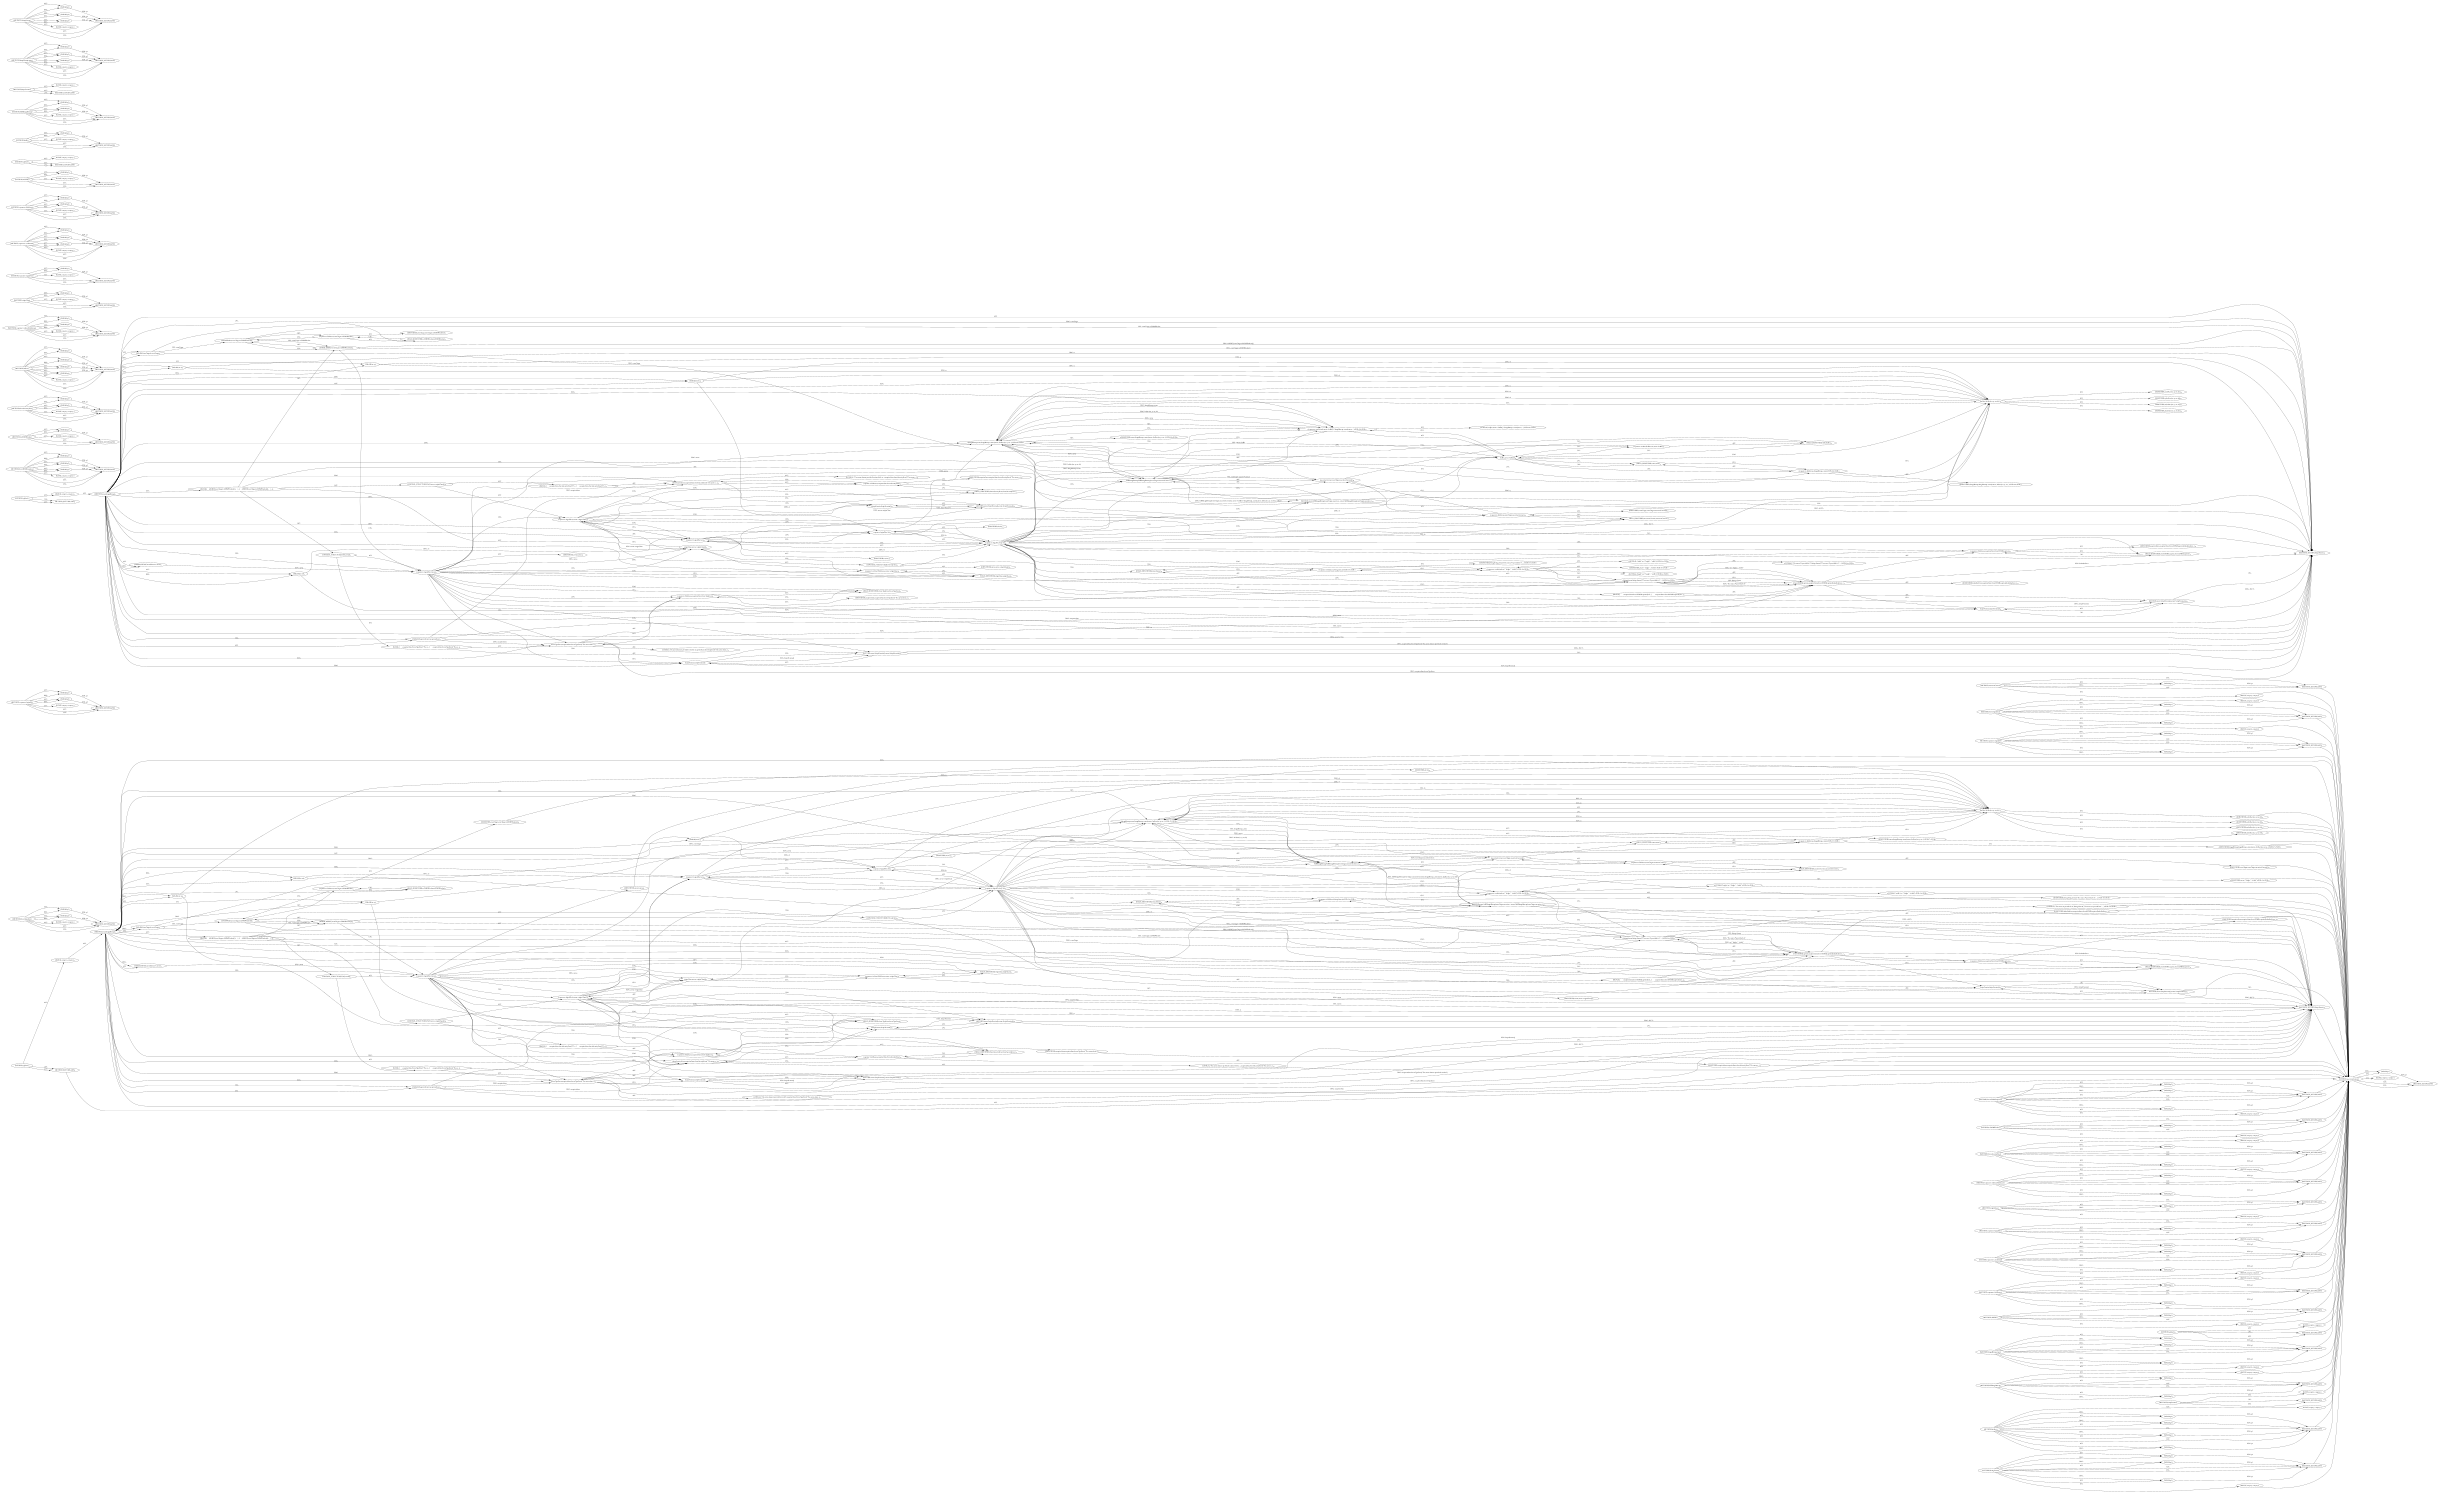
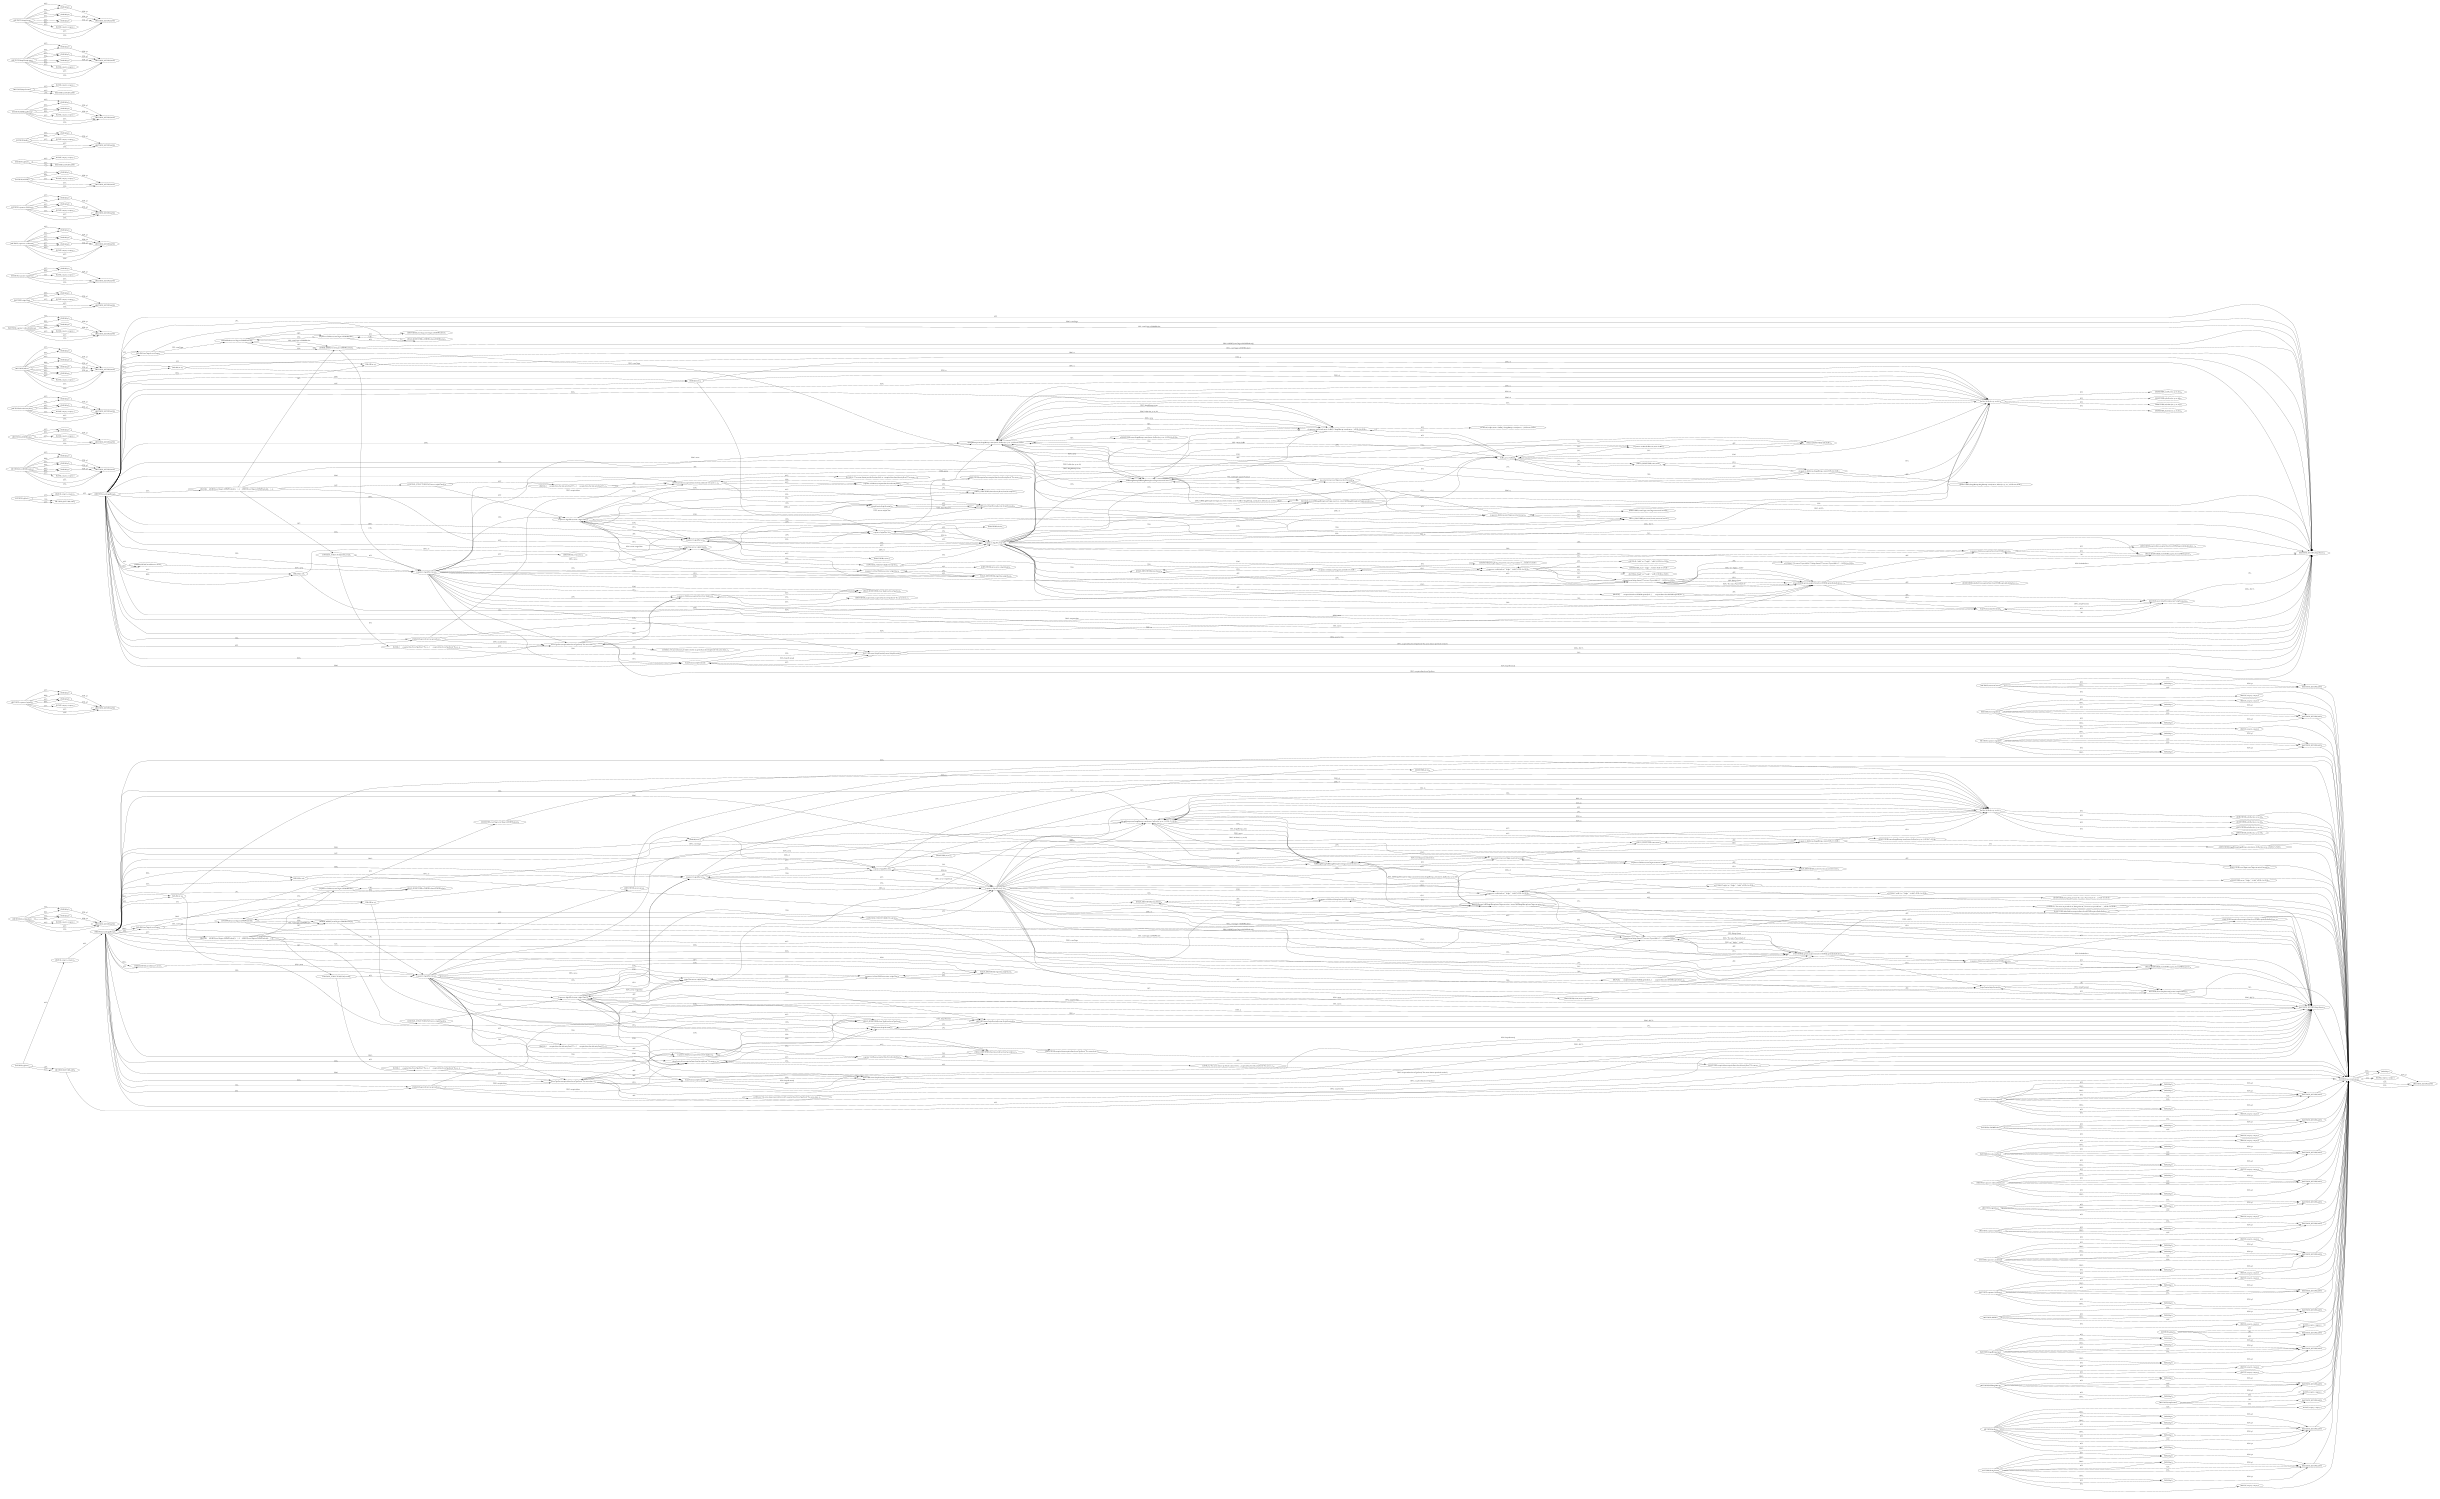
edge "(buffer,canvas->buffer())" -> "<(<operator>.fieldAccess,ImageBitmap::create)<SUB>18</SUB>>": reversed
